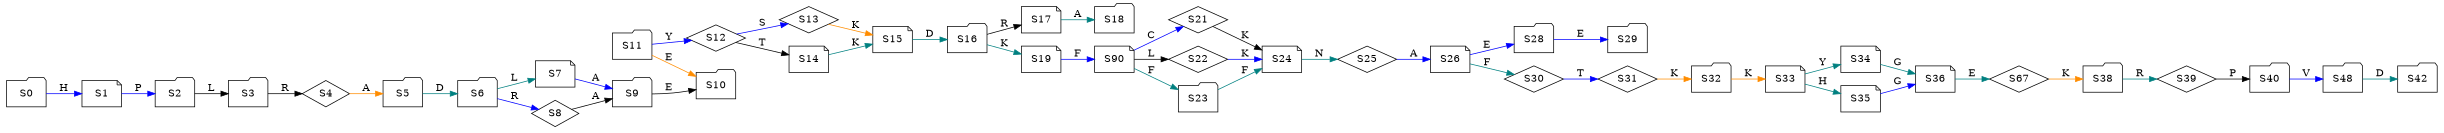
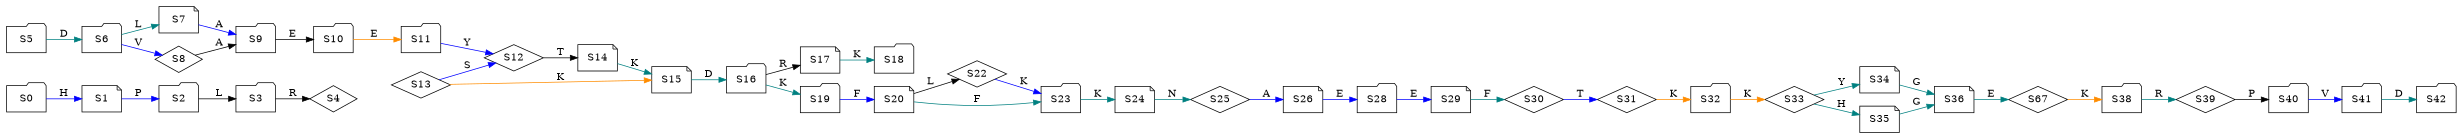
edge "S17" -> "S18": label "A" -> "K"
node "S21": removed
edge "S12" -> "S13": reversed
node "S29": shape folder -> note
node "S19": shape note -> folder
node "S90": label "S90" -> "S20"
edge "S22" -> "S24": now "S22" -> "S23"
edge "S11" -> "S10": reversed
edge "S26" -> "S30": now "S29" -> "S30"
edge "S23" -> "S24": label "F" -> "K"
node "S33": shape note -> diamond
node "S48": label "S48" -> "S41"
edge "S35" -> "S36": color blue -> teal
edge "S4" -> "S5": removed, label "A"
edge "S6" -> "S8": label "R" -> "V"
